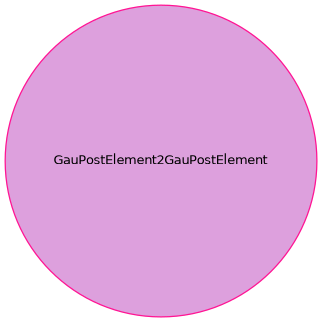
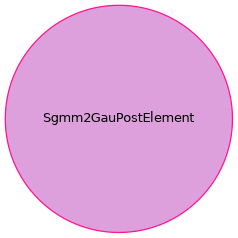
node "GauPostElement2GauPostElement": label "GauPostElement2GauPostElement" -> "Sgmm2GauPostElement"
